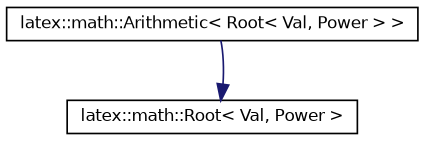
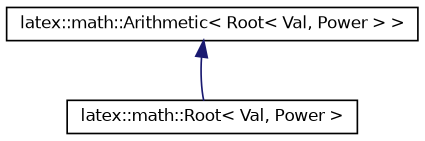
edge "latex::math::Arithmetic< Root< Val, Power > >" -> "latex::math::Root< Val, Power >": reversed
